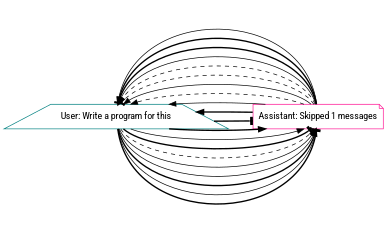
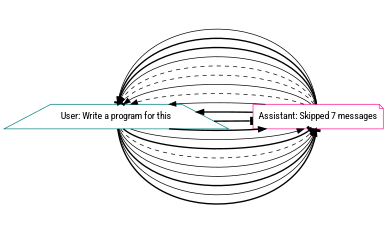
node "Assistant: Skipped 1 messages": label "Assistant: Skipped 1 messages" -> "Assistant: Skipped 7 messages"
